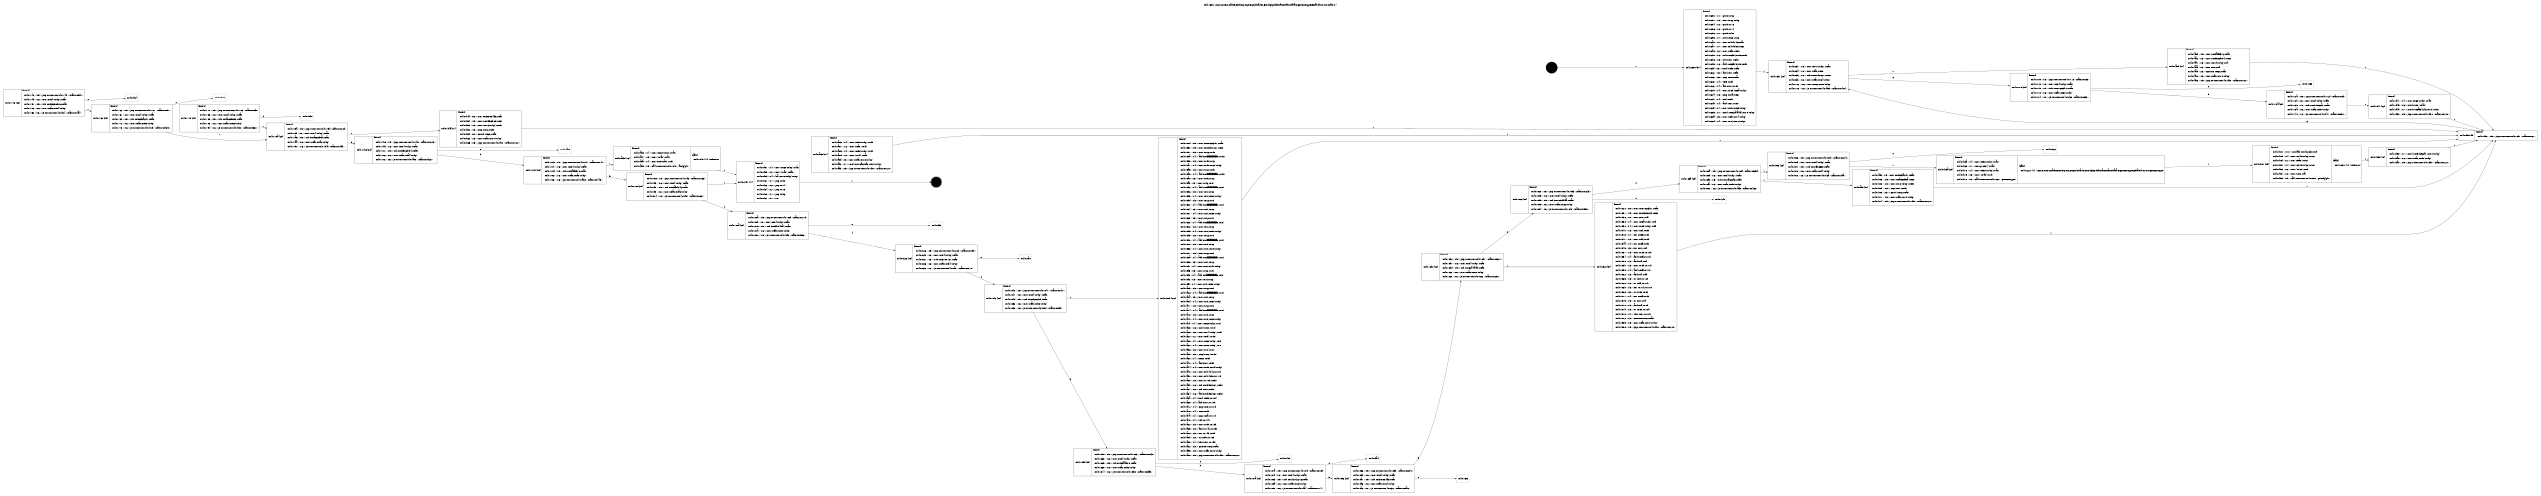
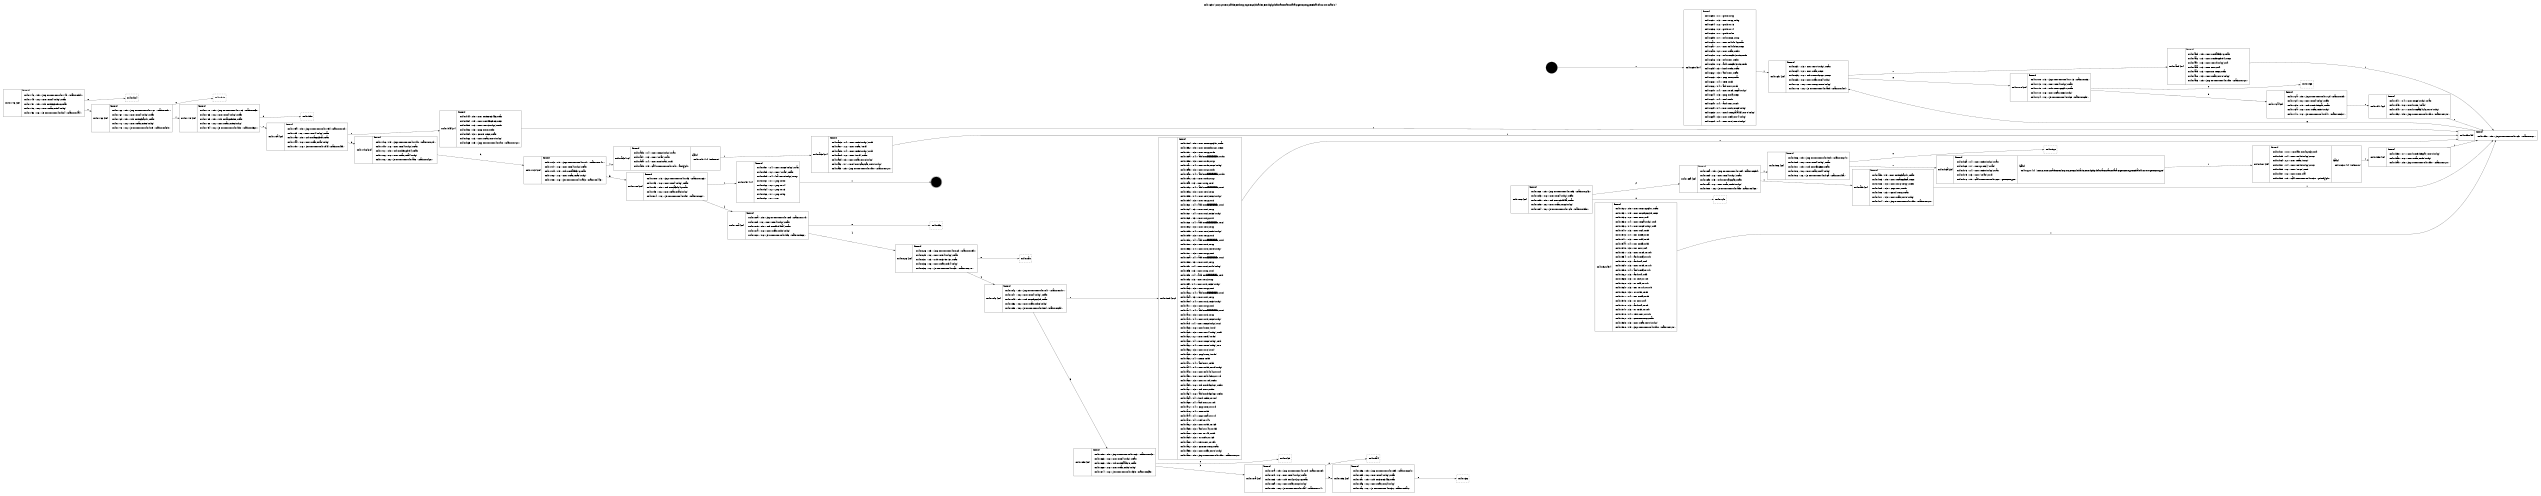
edge "0x401762 [28]" -> "0x40179a [28]": now "0x401762 [28]" -> "0x40177e [28]"
node "0x401ab8": removed
edge "0x401ad3 [16]" -> "0x401d57 [17]": now "0x401ad3 [16]" -> "0x401ae3 [27]"
node "0x4018b2 [28]": removed
